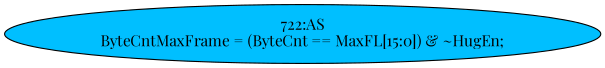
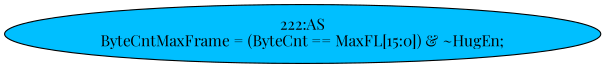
node "722:AS ByteCntMaxFrame = (ByteCnt == MaxFL[15:0]) & ~HugEn;": label "722:AS ByteCntMaxFrame = (ByteCnt == MaxFL[15:0]) & ~HugEn;" -> "222:AS ByteCntMaxFrame = (ByteCnt == MaxFL[15:0]) & ~HugEn;"
